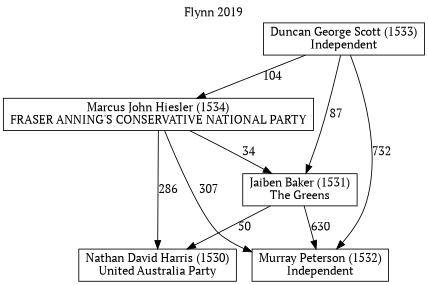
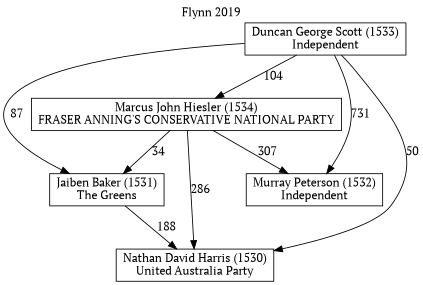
edge "Duncan George Scott (1533) Independent" -> "Murray Peterson (1532) Independent": label "732" -> "731"
edge "Duncan George Scott (1533) Independent" -> "Nathan David Harris (1530) United Australia Party": added, label "50"
edge "Jaiben Baker (1531) The Greens" -> "Murray Peterson (1532) Independent": removed, label "630"
edge "Jaiben Baker (1531) The Greens" -> "Nathan David Harris (1530) United Australia Party": label "50" -> "188"
